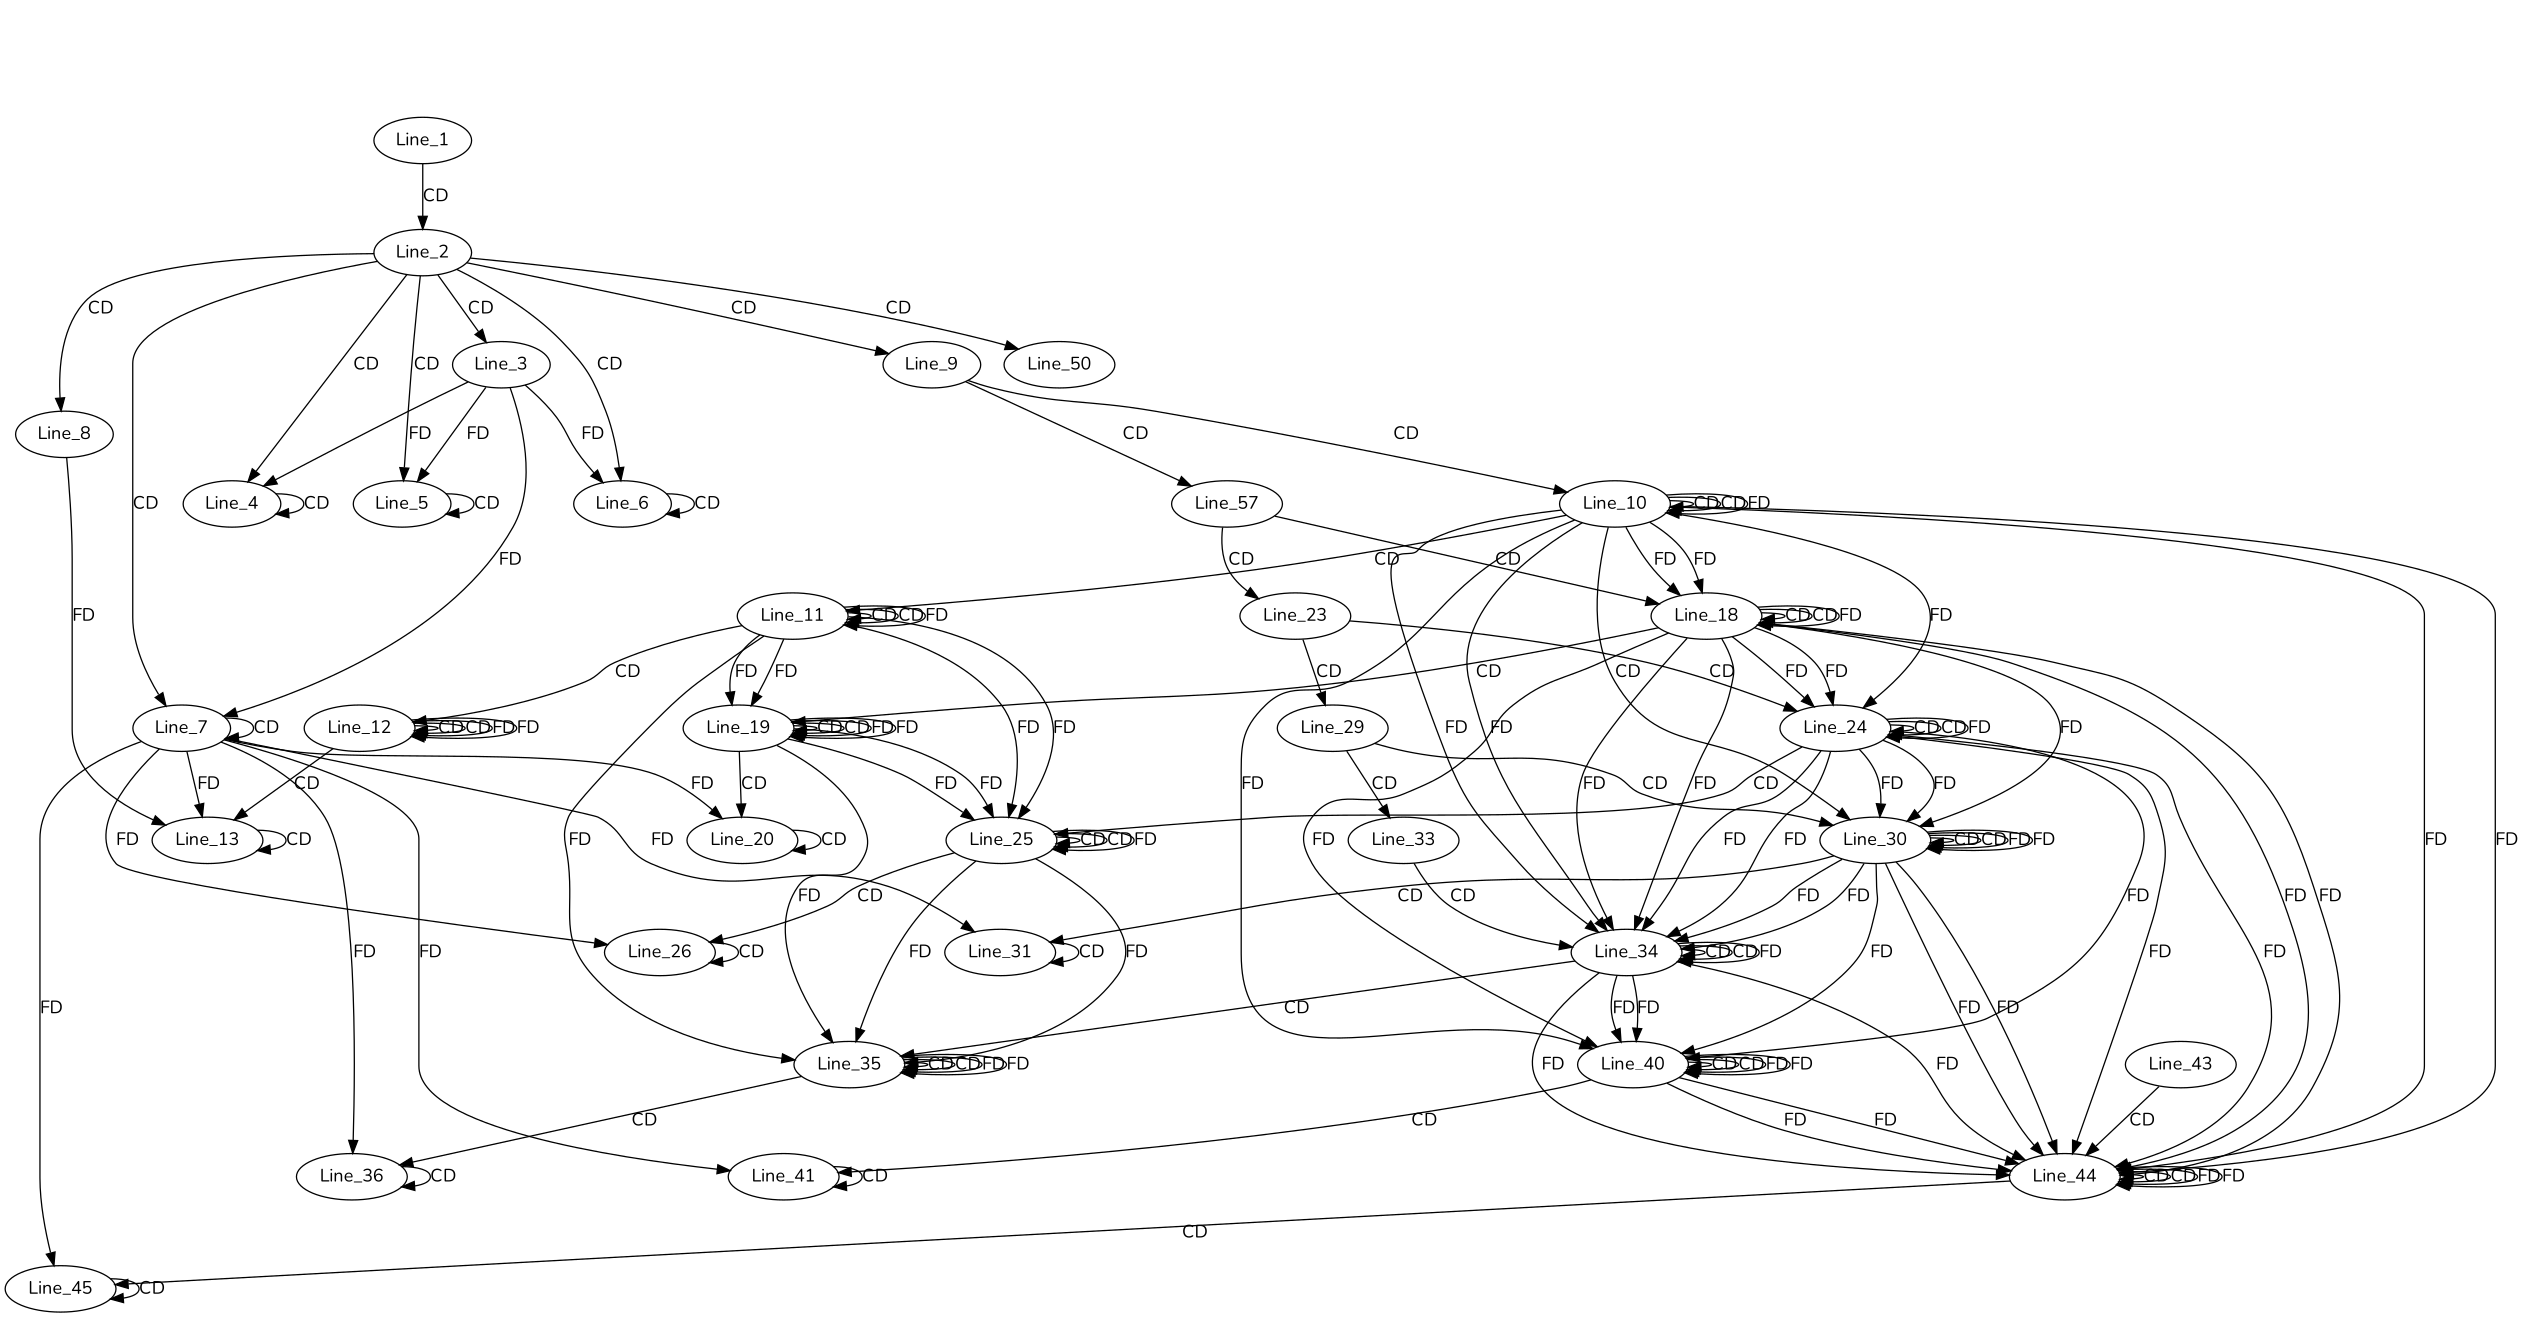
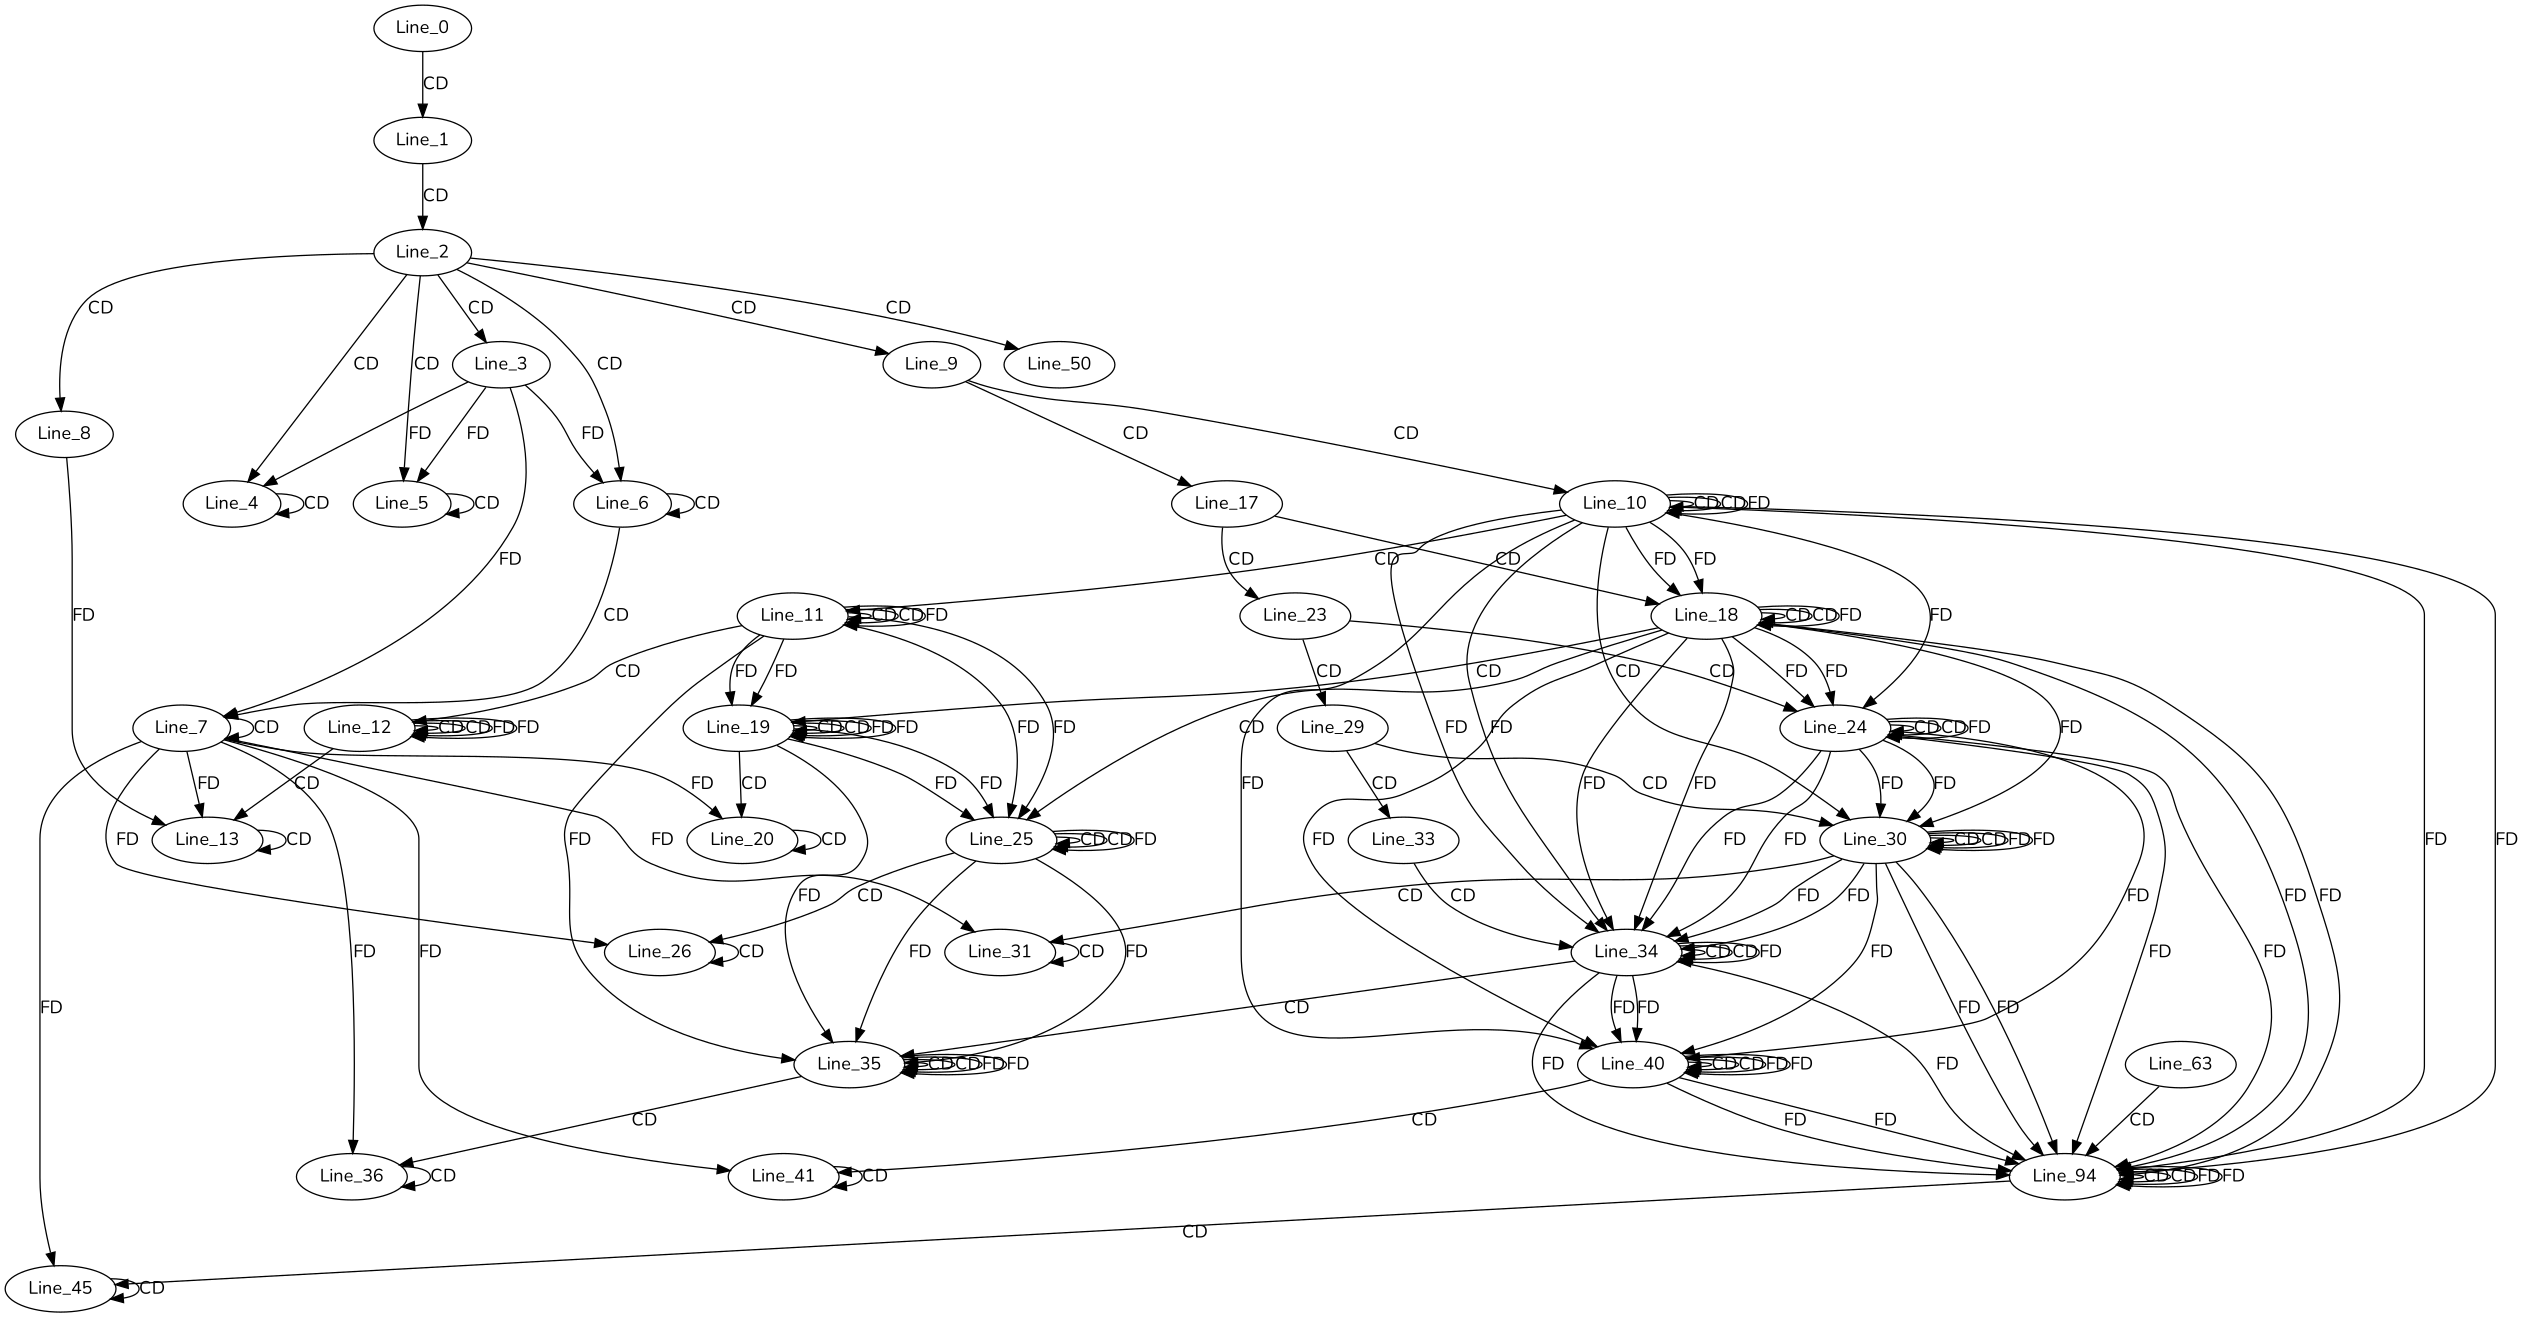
node "Line_0": added
edge "Line_2" -> "Line_7": now "Line_6" -> "Line_7"
node "Line_57": label "Line_57" -> "Line_17"
edge "Line_24" -> "Line_25": now "Line_18" -> "Line_25"
node "Line_43": label "Line_43" -> "Line_63"
node "Line_44": label "Line_44" -> "Line_94"
